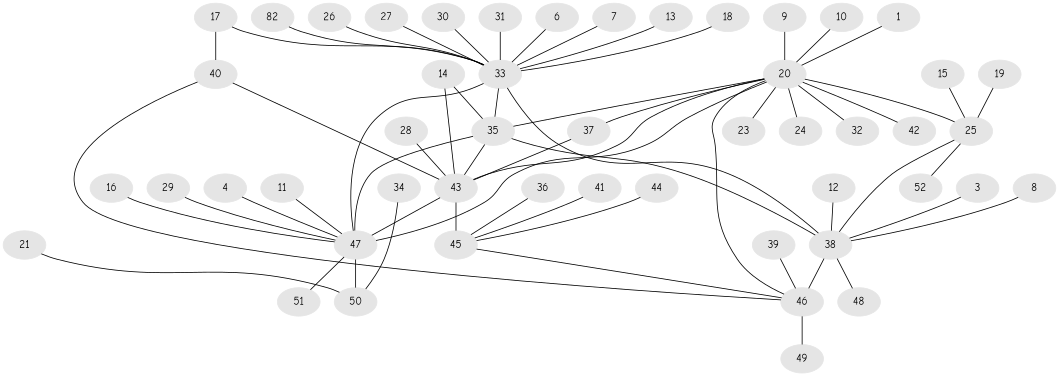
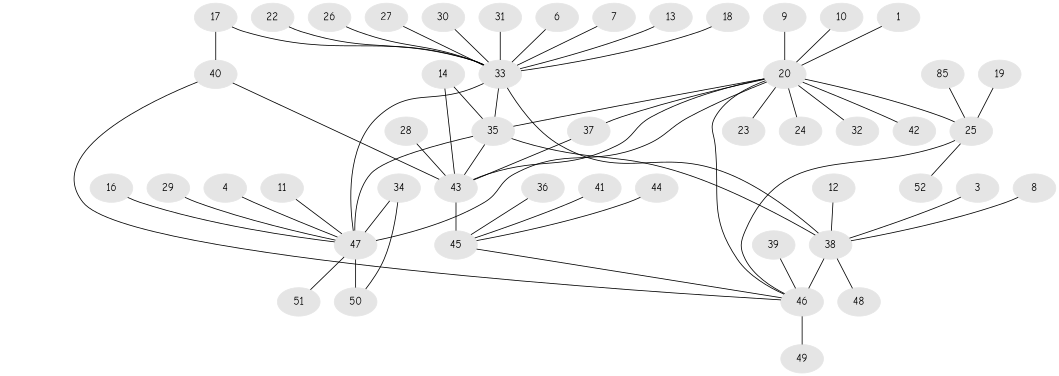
node "82": label "82" -> "22"
node "15": label "15" -> "85"
edge "25" -- "38": now "25" -- "46"
edge "43" -- "47": now "34" -- "47"
node "21": removed
